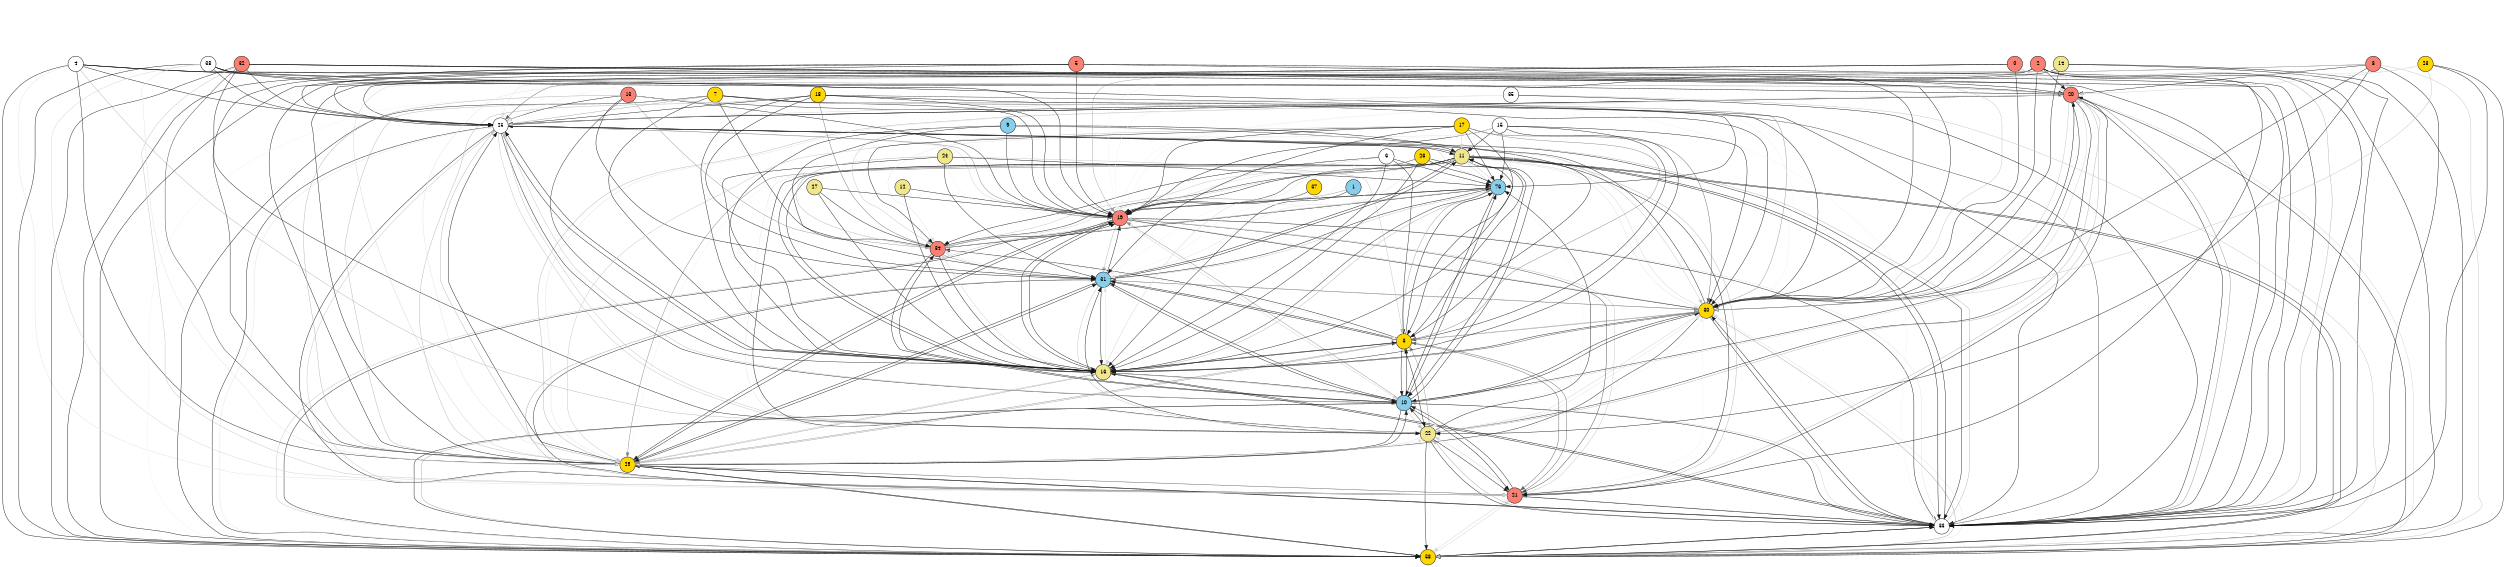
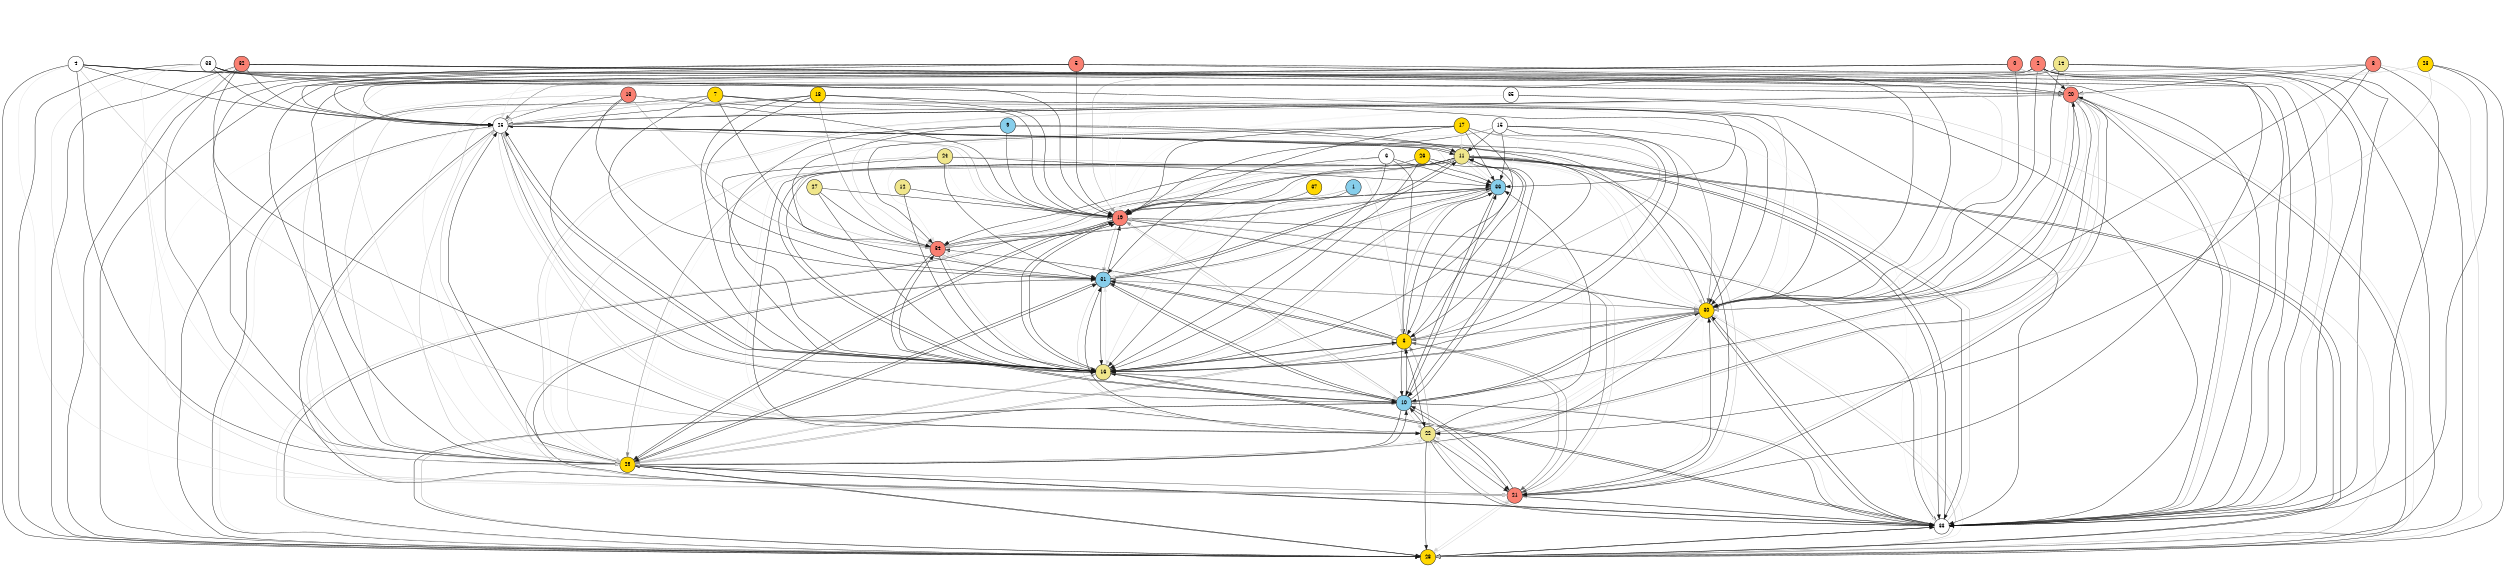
edge "18" -> "33": removed
node "76": label "76" -> "36"
edge "21" -> "30": added
node "58": label "58" -> "28"
